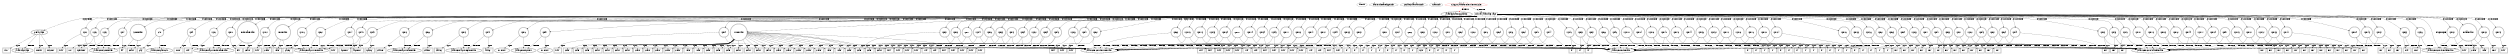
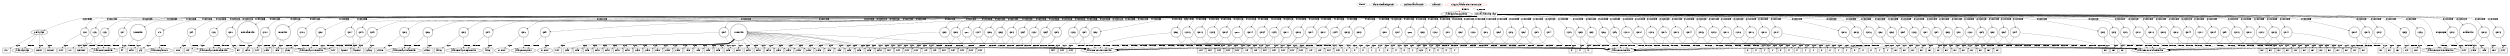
edge "void start(javafx.stage.Stage)" -> "VAR75": added, label "INSTANTIATE"
edge "VAR47" -> "javafx.scene.control.ButtonBuilder": added, label "OF_TYPE"
